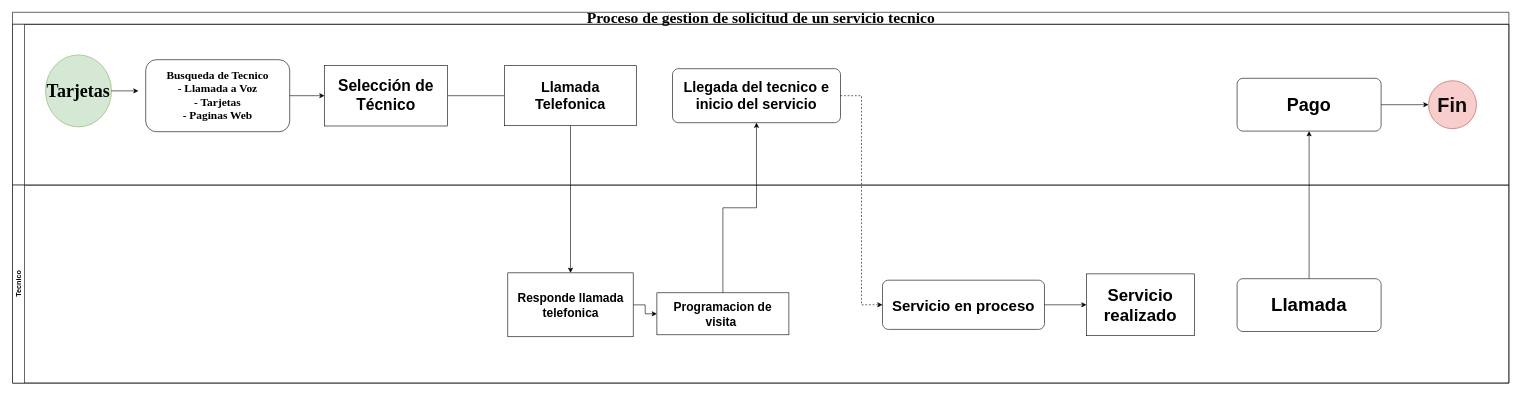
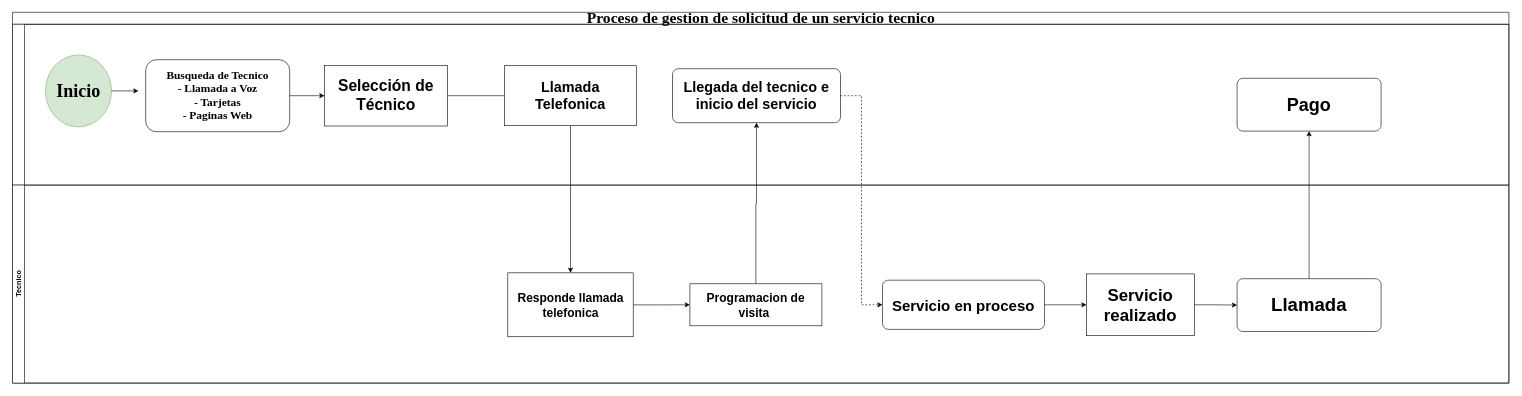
node "Tarjetas": label "Tarjetas" -> "Inicio"
edge "Pago" -> "Fin": removed
node "Fin": removed
edge "Servicio realizado" -> "Llamada": added
node "Programacion de visita": moved (723, 314) -> (756, 305)
